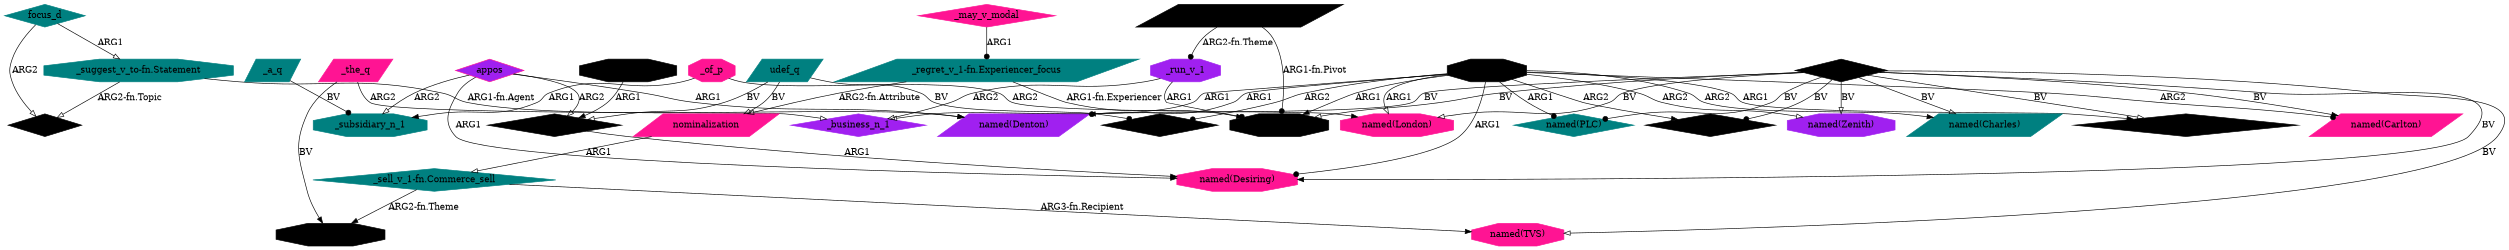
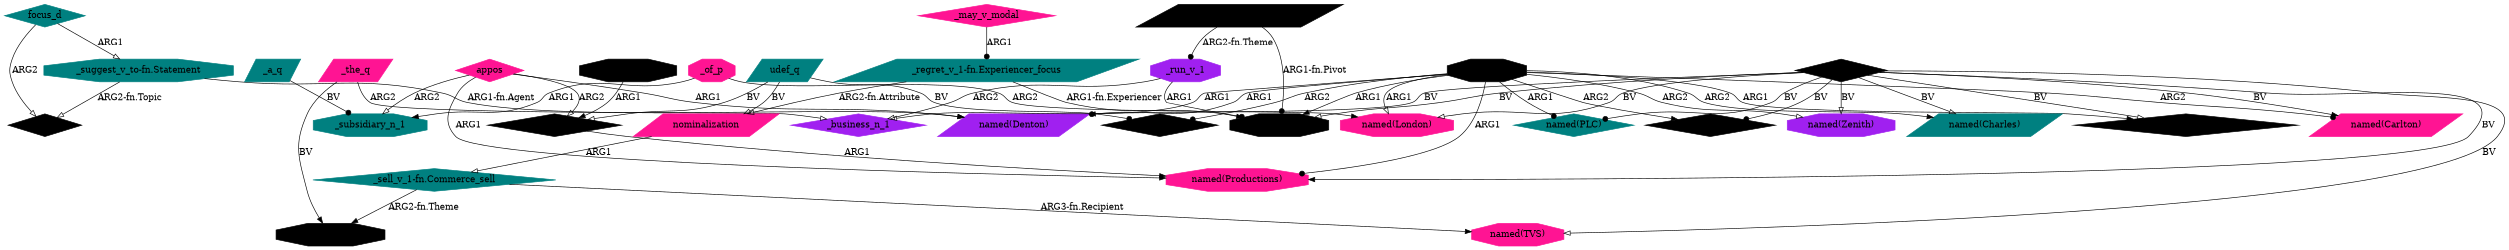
node "appos": fillcolor purple -> deeppink
node "named(Desiring)": label "named(Desiring)" -> "named(Productions)"
